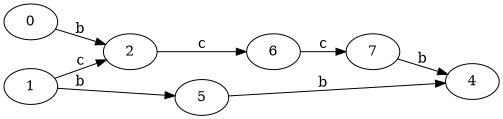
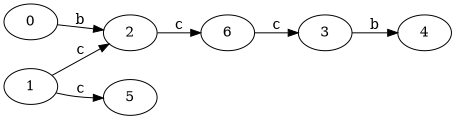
node "7": label "7" -> "3"
edge "1" -> "5": label "b" -> "c"
edge "5" -> "4": removed, label "b"
